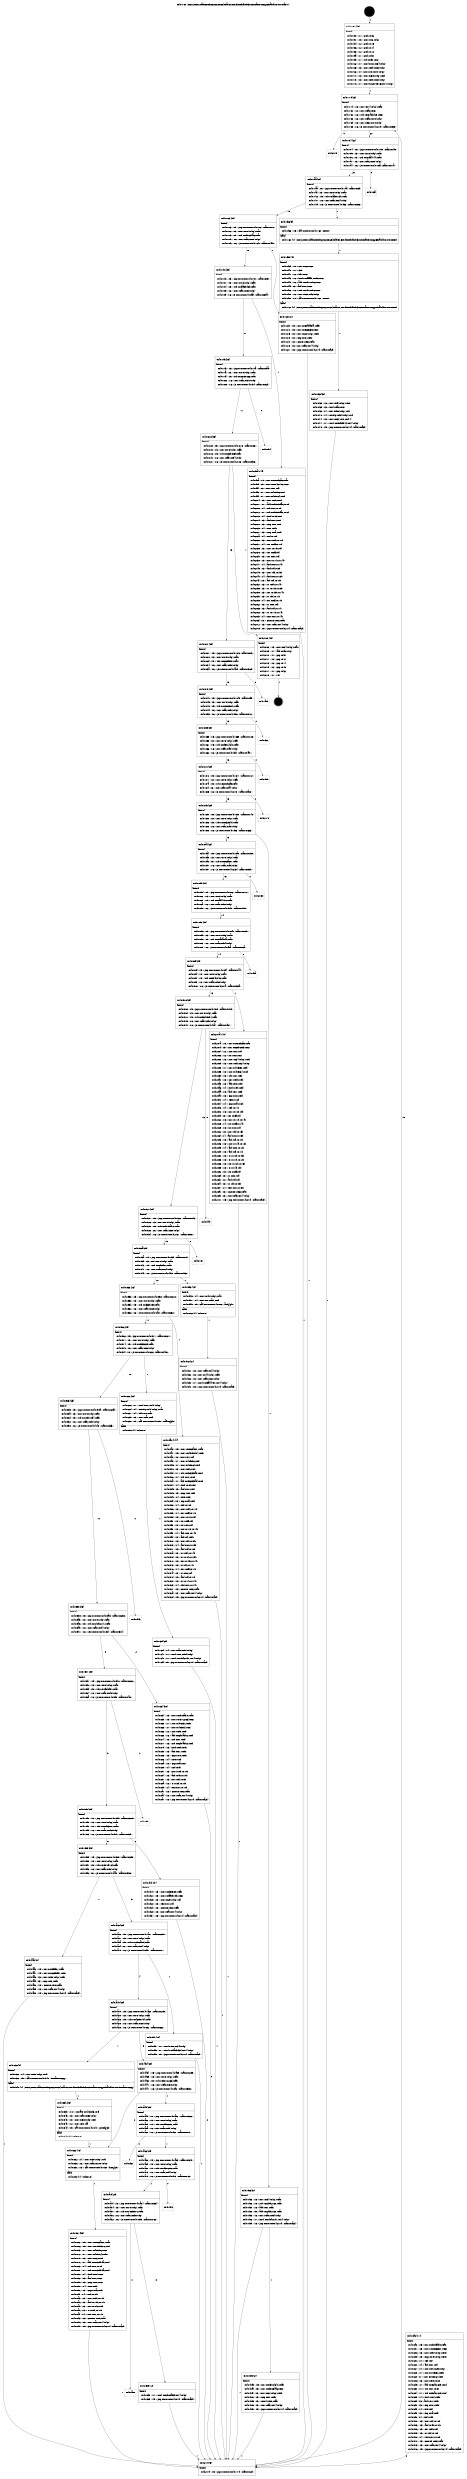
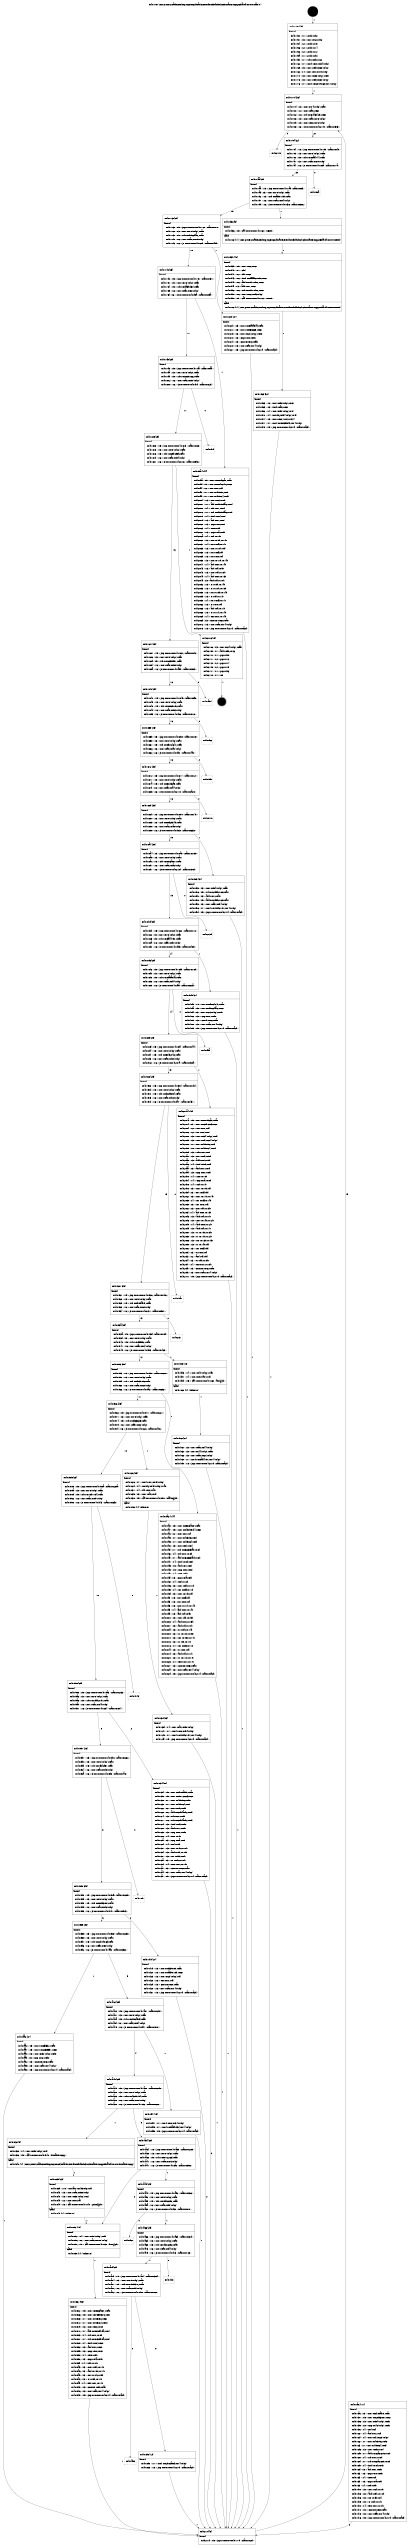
edge "0x401d83 [31]" -> "0x401bd5 [27]": now "0x4018bd [25]" -> "0x401bd5 [27]"
